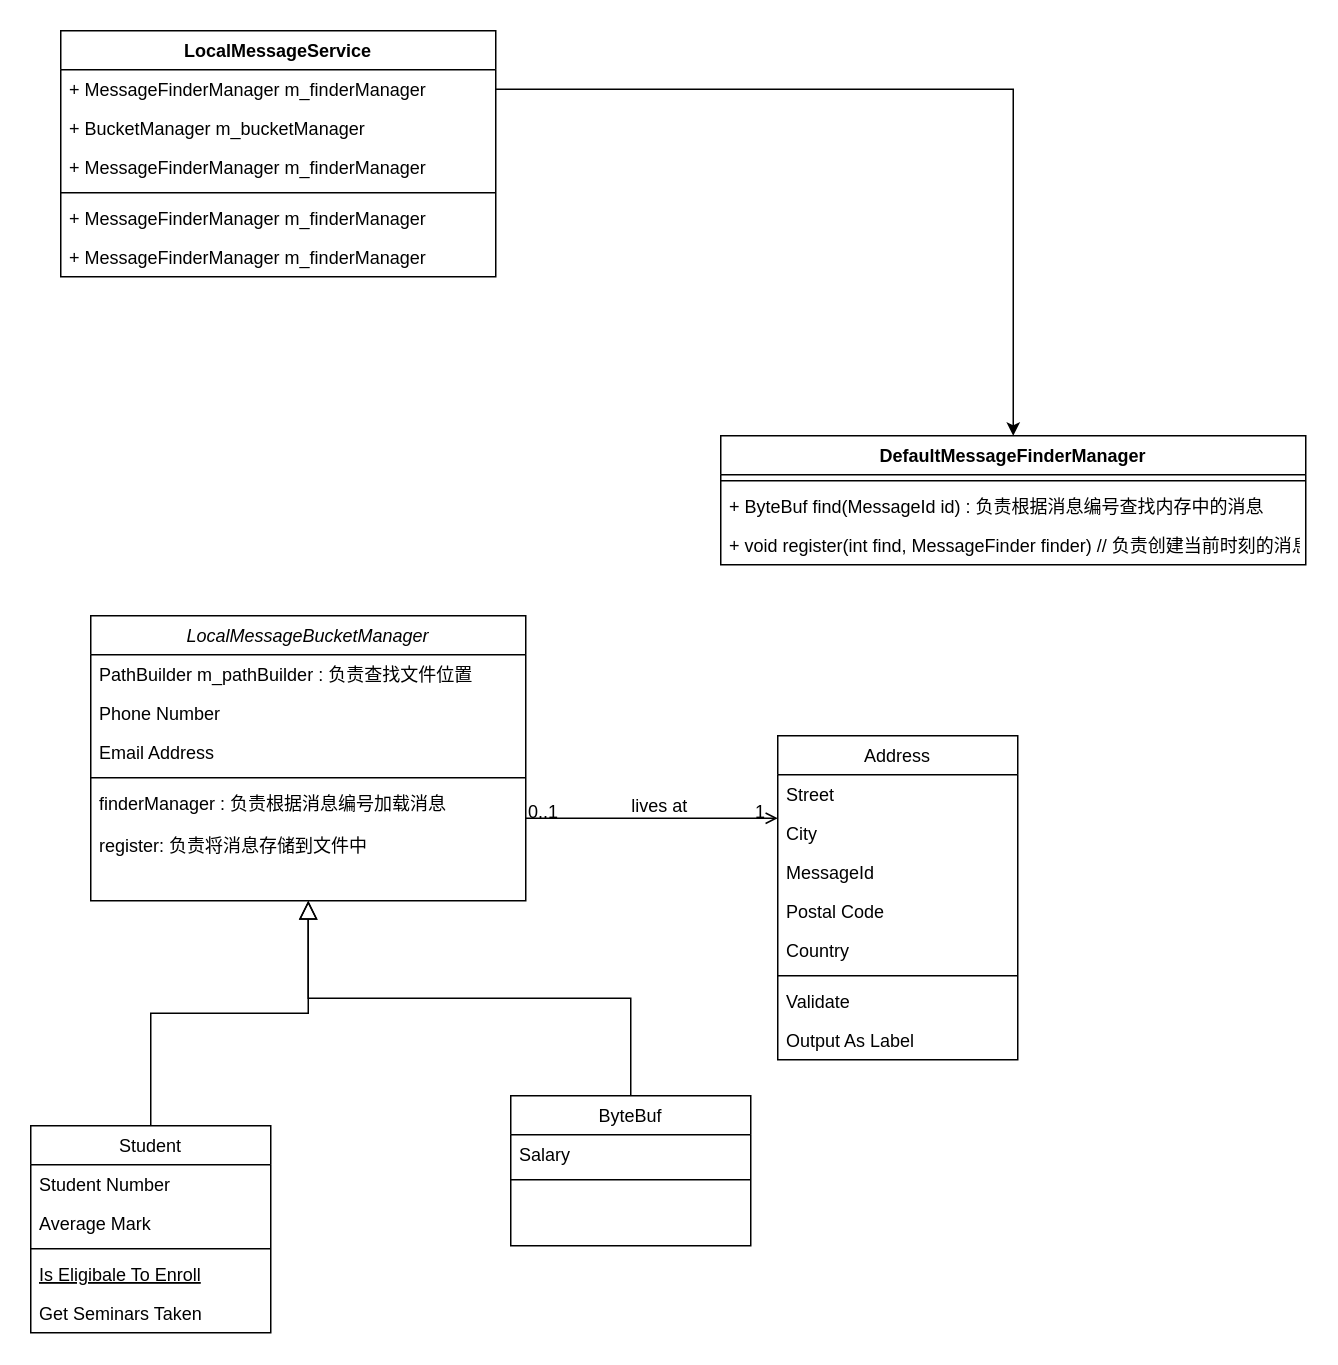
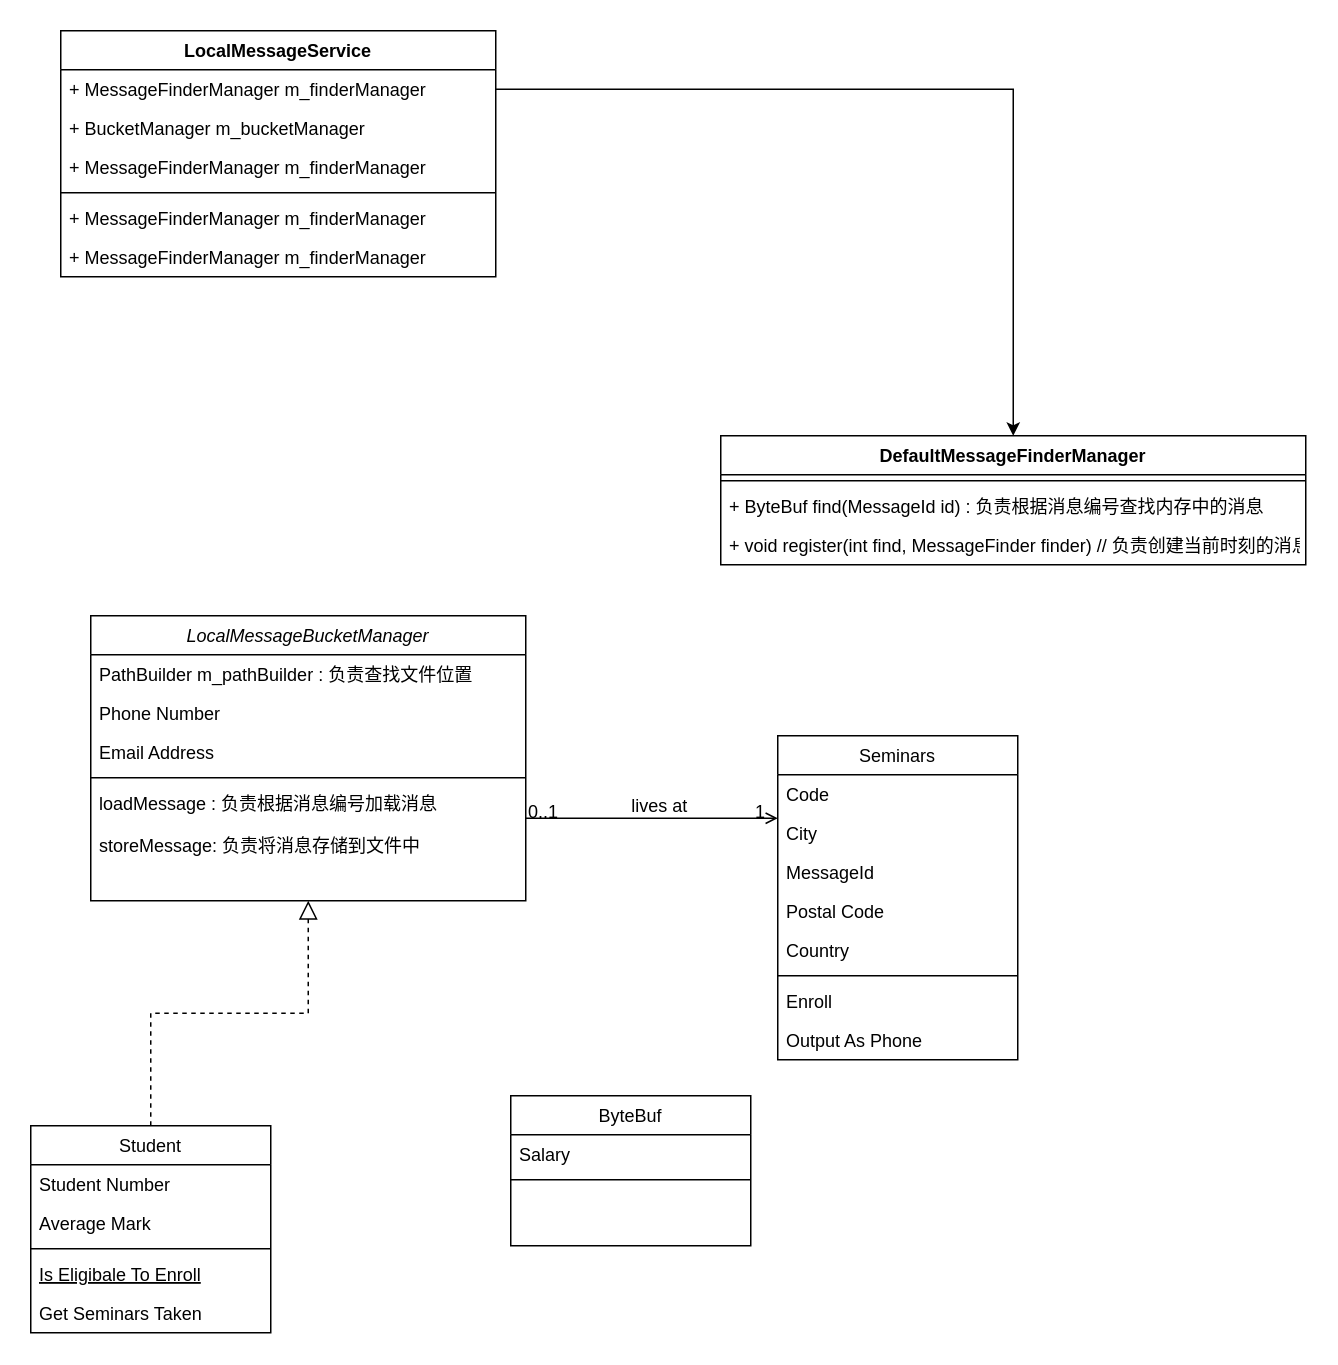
node "Address": label "Address" -> "Seminars"
node "Street": label "Street" -> "Code"
node "finderManager : 负责根据消息编号加载消息": label "finderManager : 负责根据消息编号加载消息" -> "loadMessage : 负责根据消息编号加载消息"
node "register: 负责将消息存储到文件中": label "register: 负责将消息存储到文件中" -> "storeMessage: 负责将消息存储到文件中"
edge "ByteBuf" -> "LocalMessageBucketManager": removed
node "Validate": label "Validate" -> "Enroll"
edge "Student" -> "LocalMessageBucketManager": style solid -> dashed
node "Output As Label": label "Output As Label" -> "Output As Phone"
